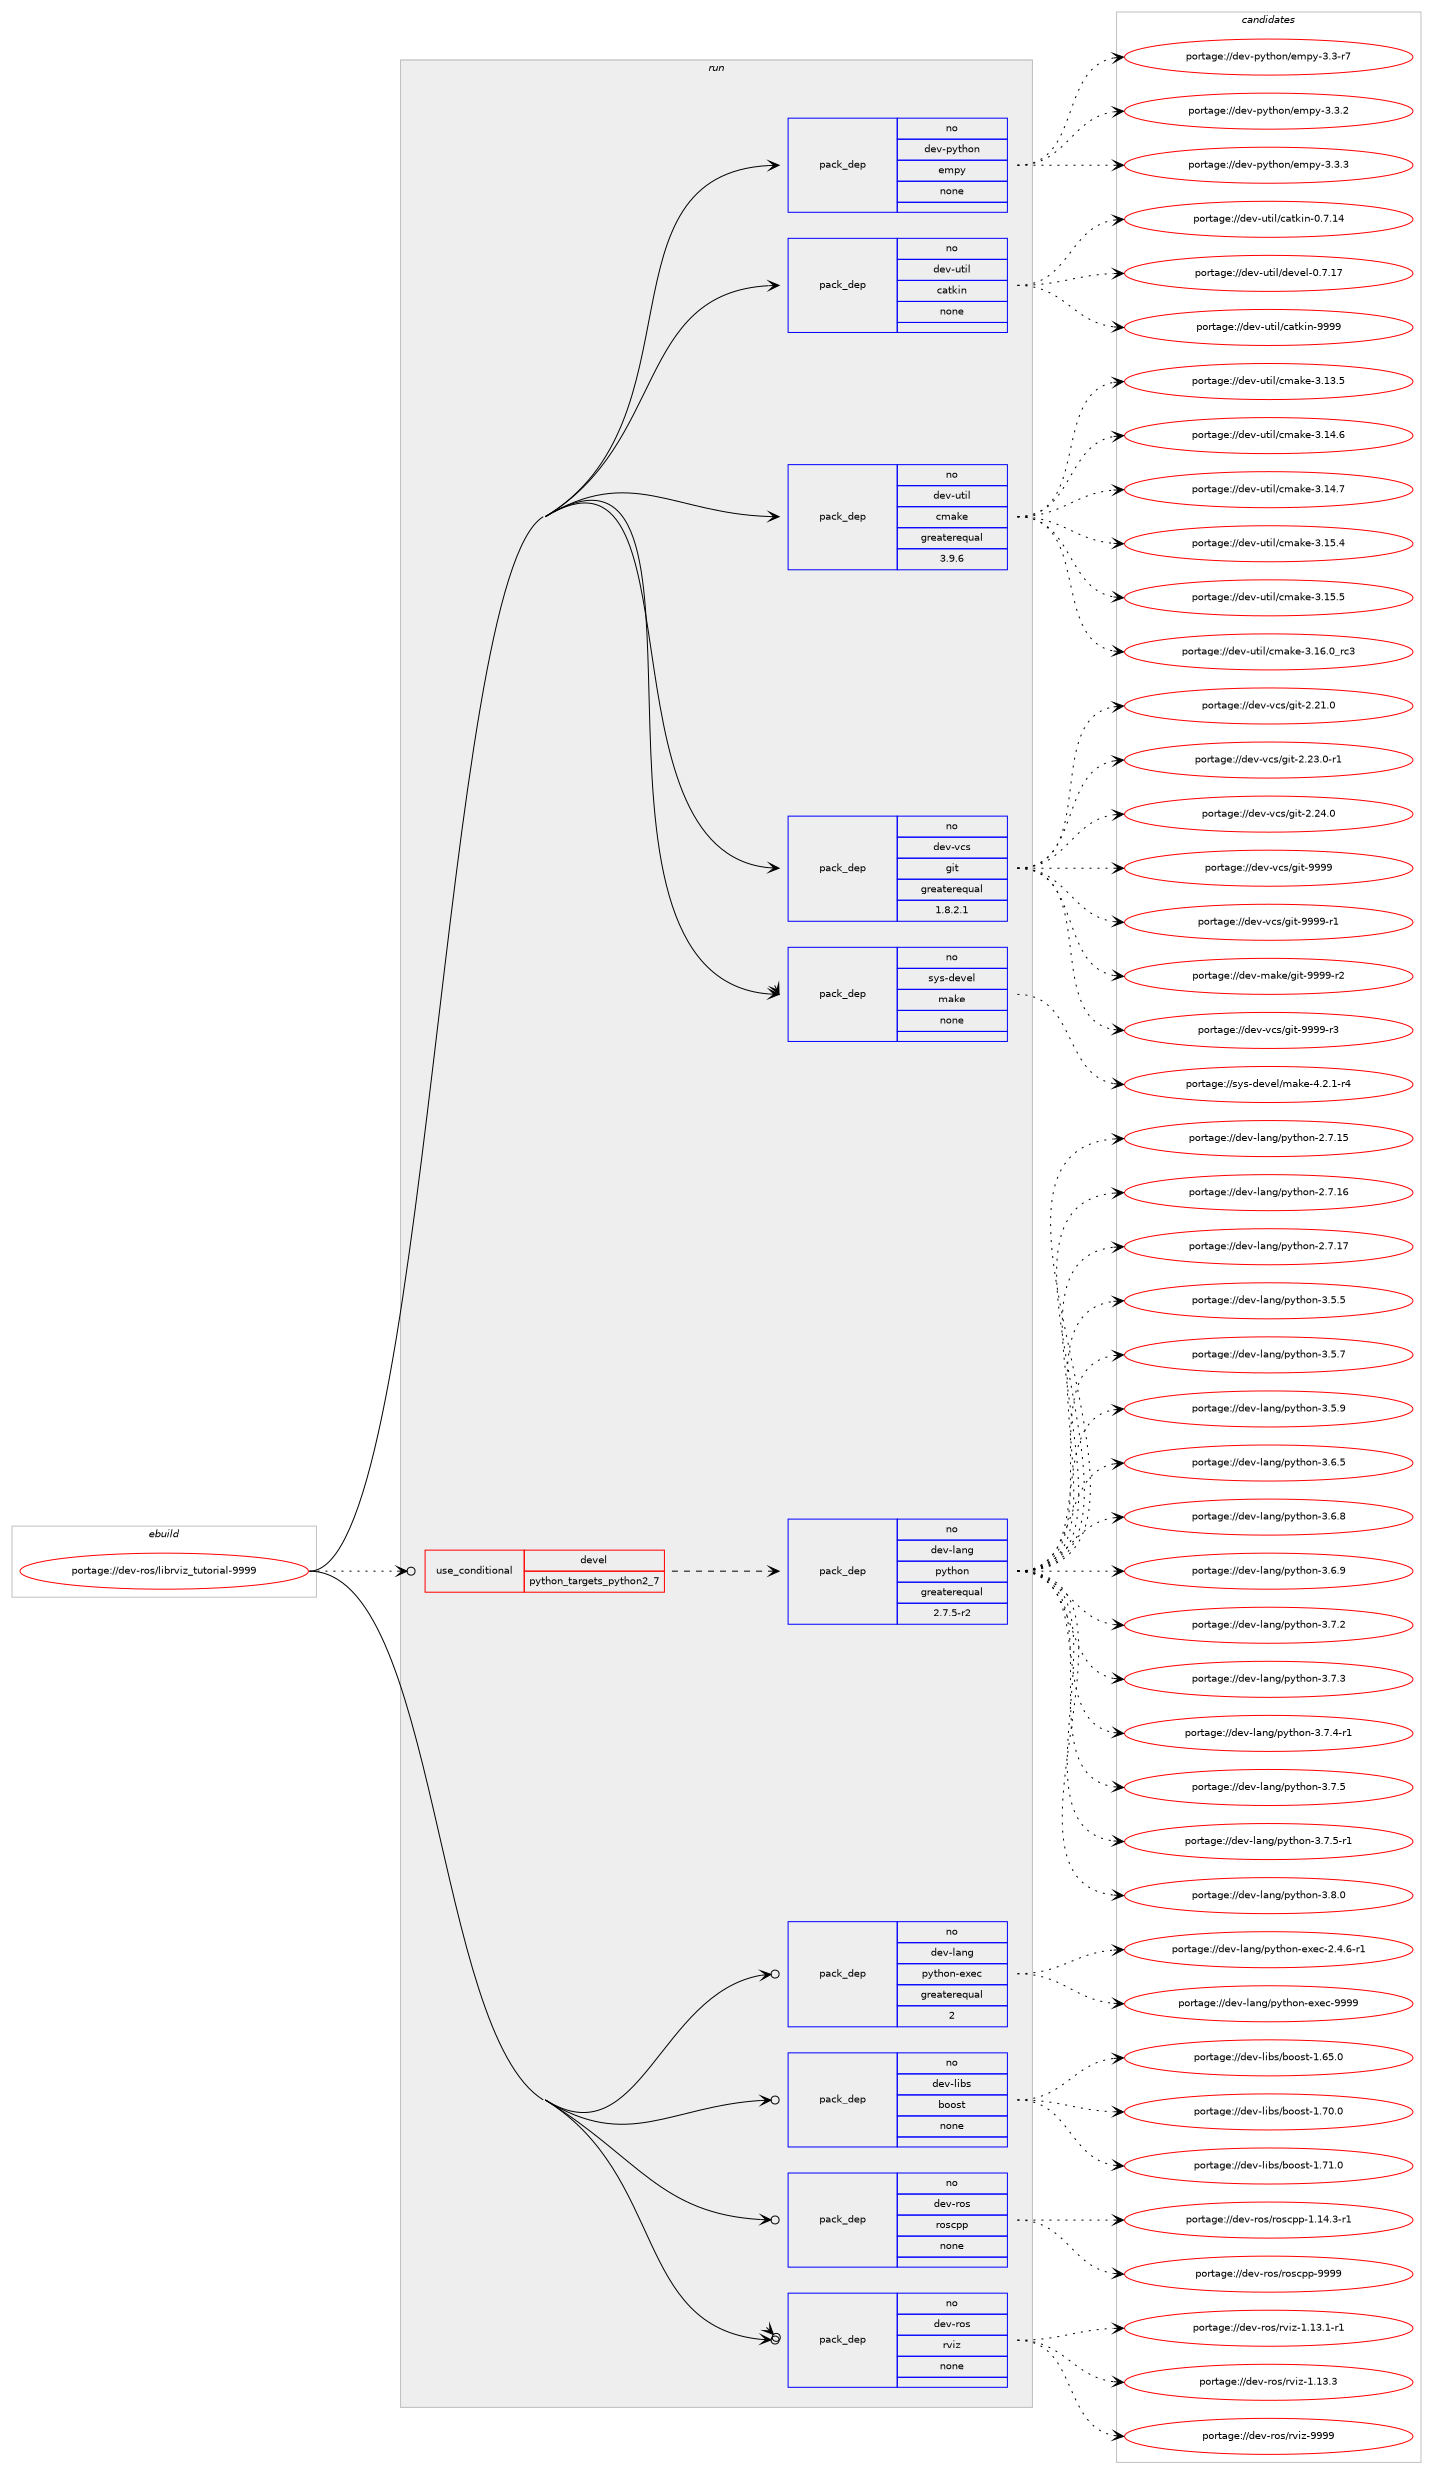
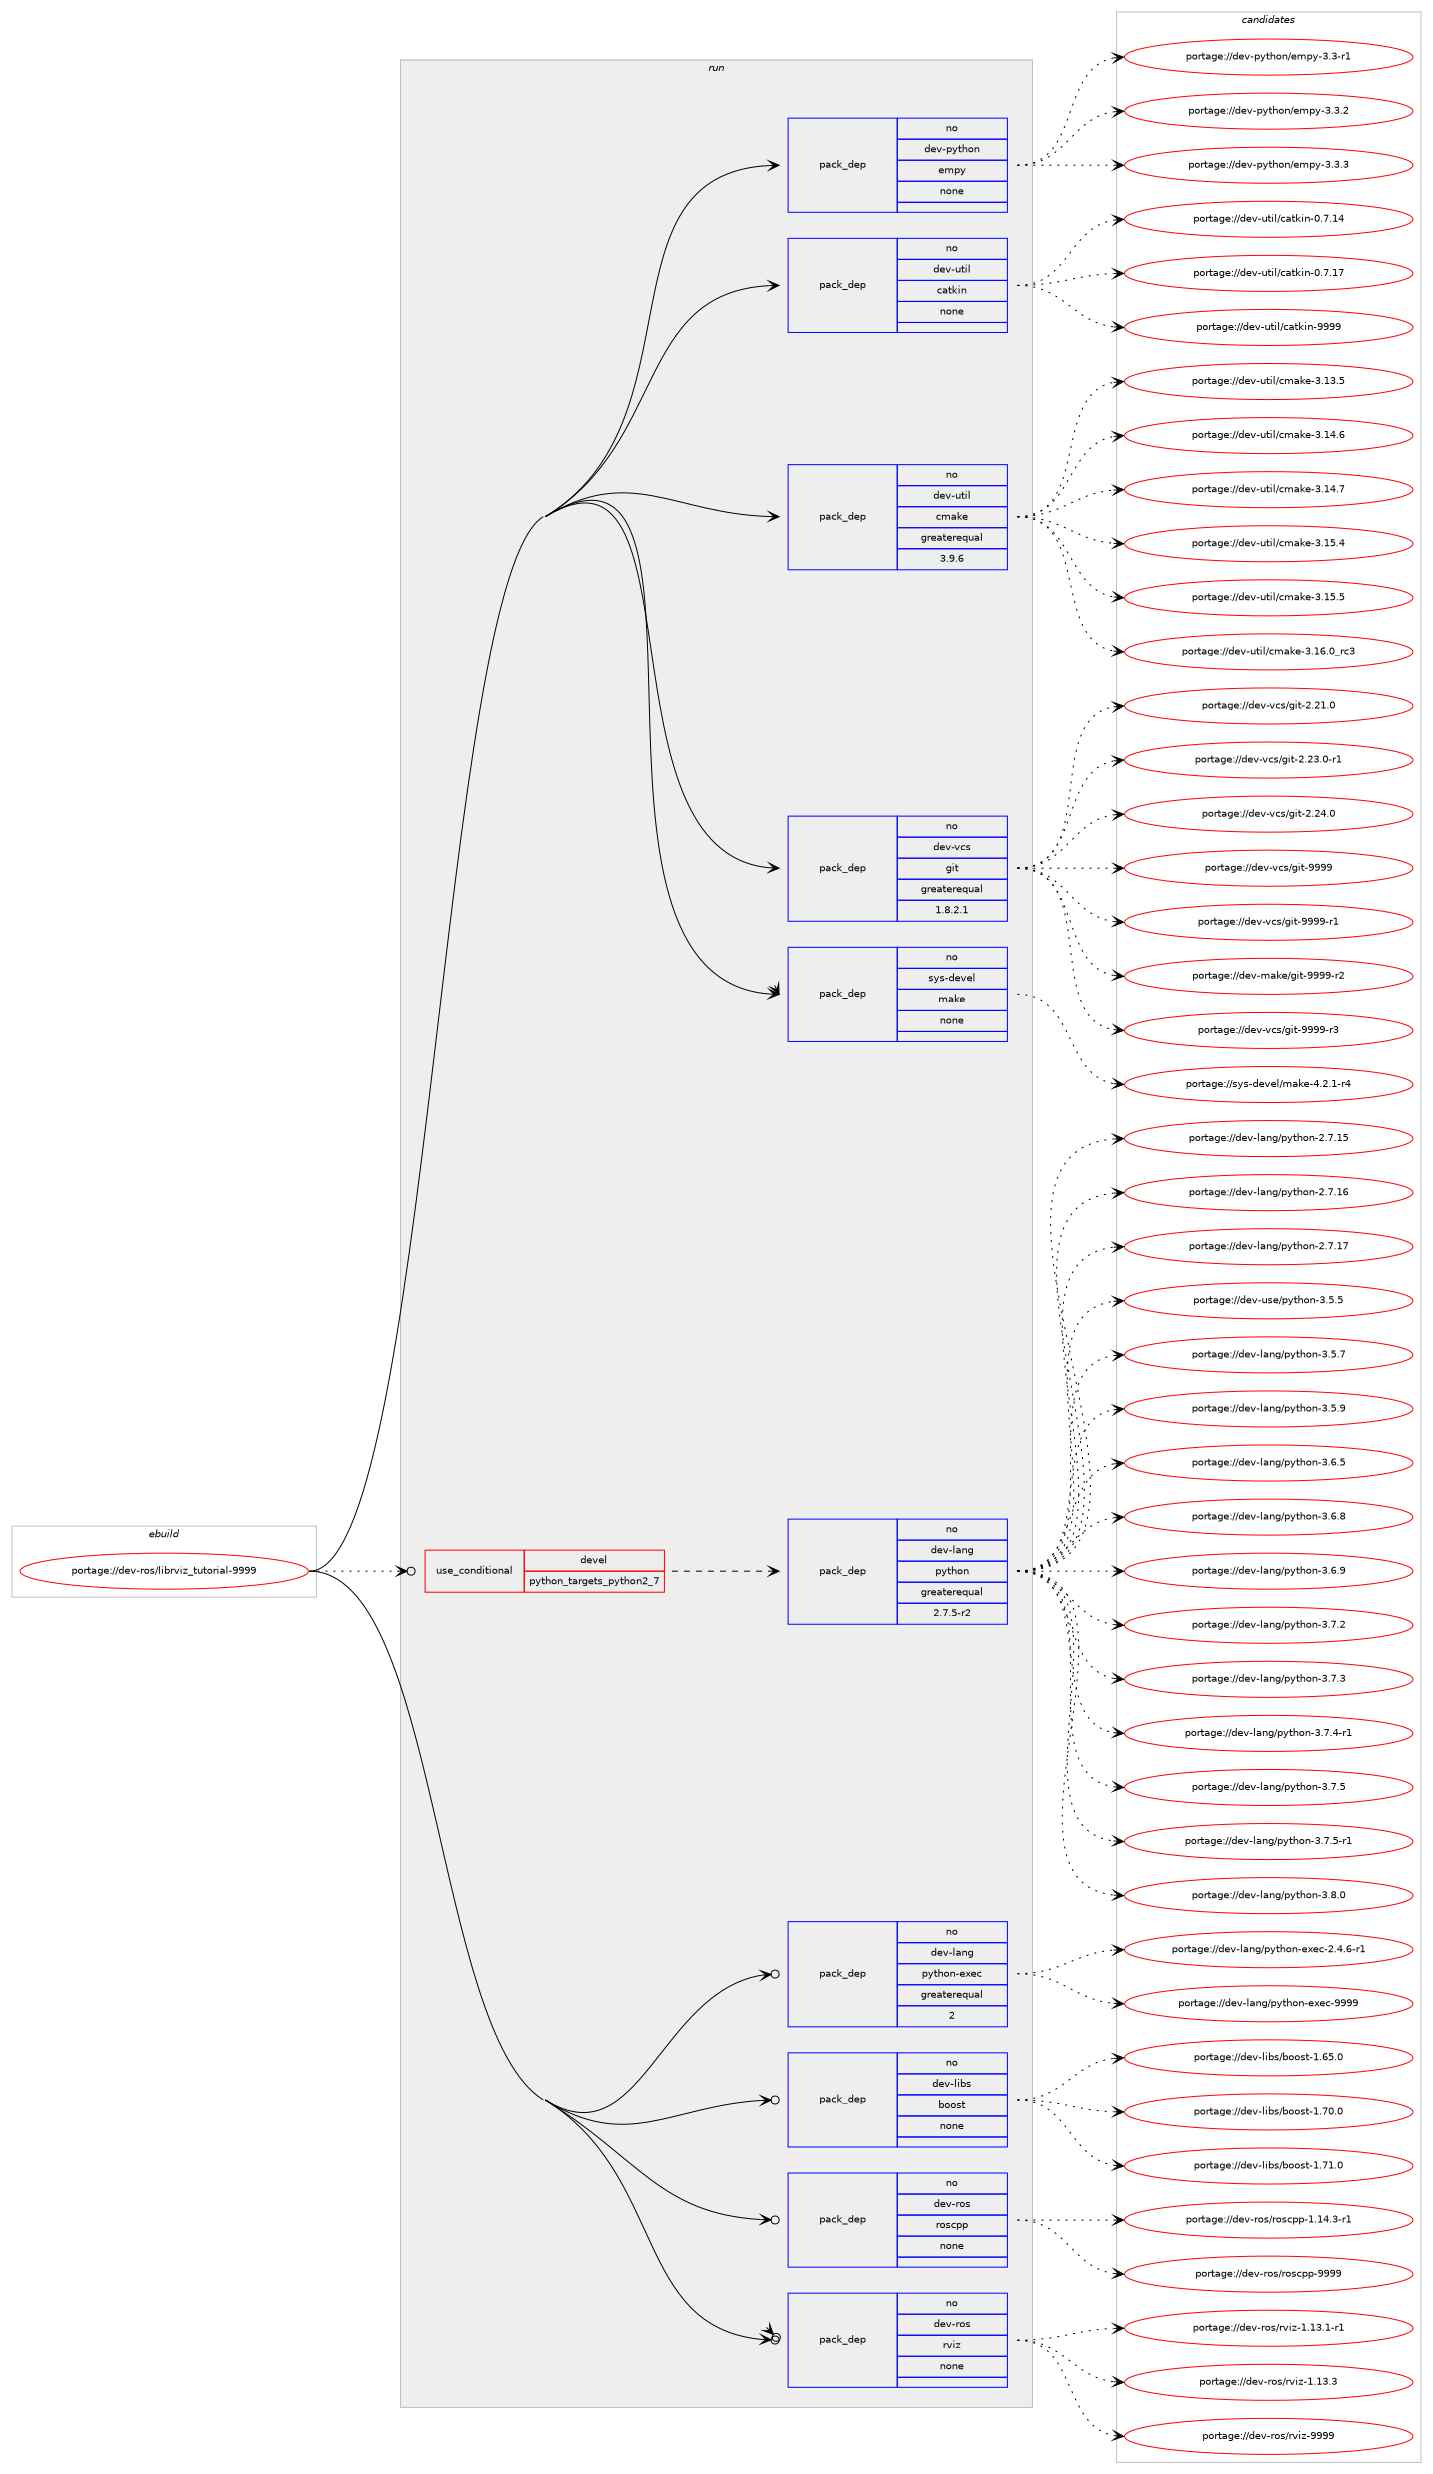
node "portage://dev-python/empy-3.3-r7": label "portage://dev-python/empy-3.3-r7" -> "portage://dev-python/empy-3.3-r1"
node "portage://dev-util/devel-0.7.17": label "portage://dev-util/devel-0.7.17" -> "portage://dev-util/catkin-0.7.17"
node "portage://dev-lang/python-3.5.5": label "portage://dev-lang/python-3.5.5" -> "portage://dev-use/python-3.5.5"
